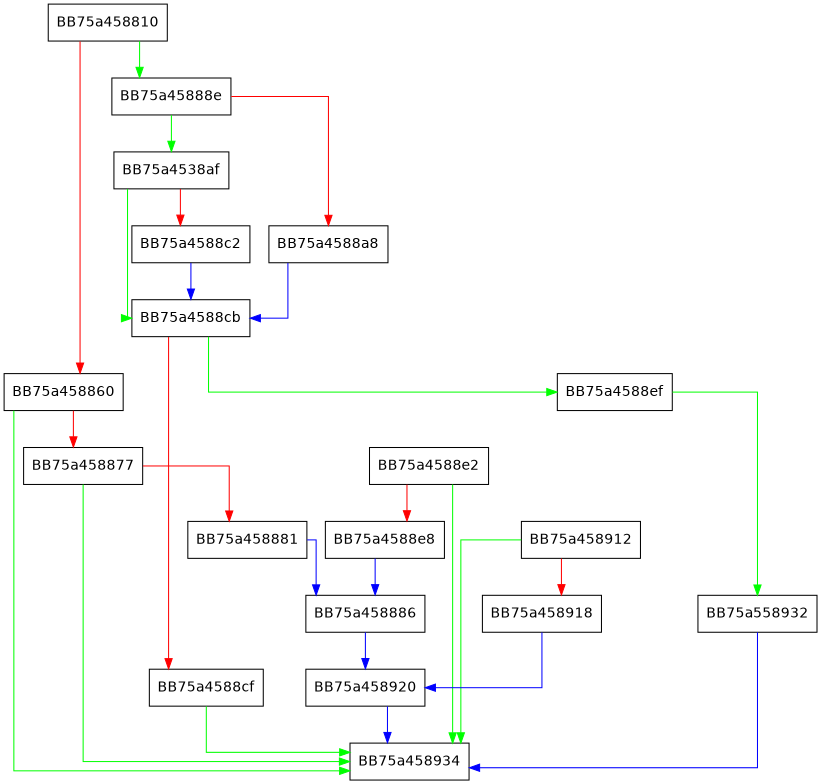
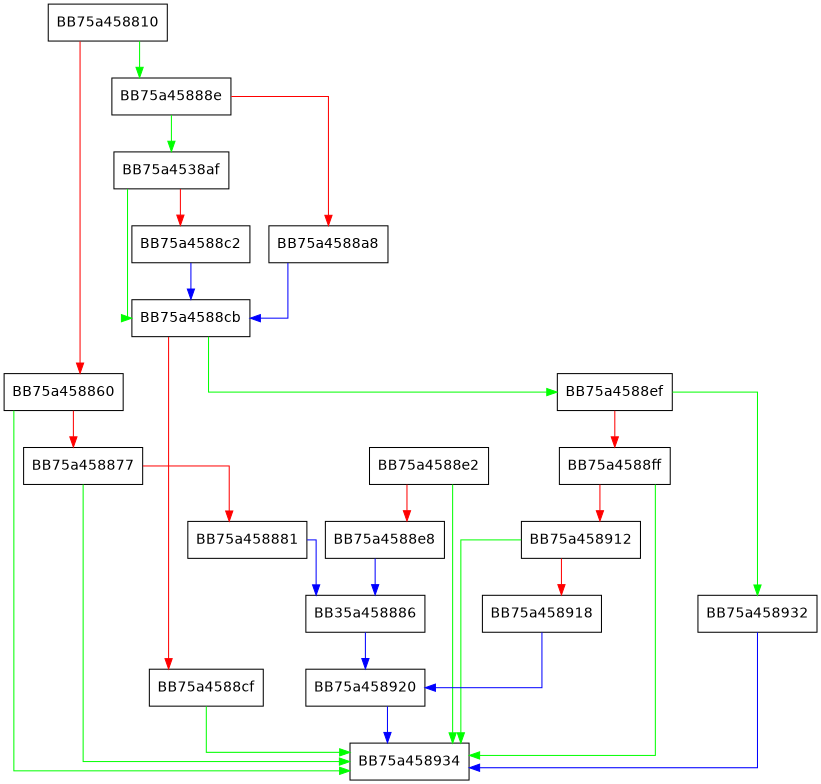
node "BB75a4588ff": added
node "BB75a458886": label "BB75a458886" -> "BB35a458886"
node "BB75a558932": label "BB75a558932" -> "BB75a458932"
